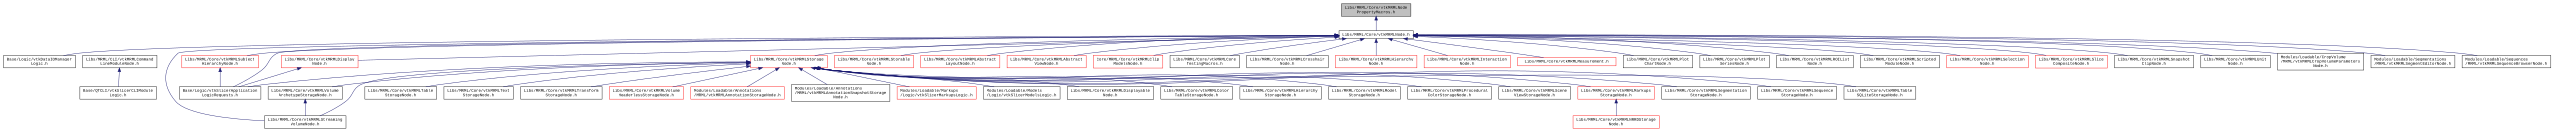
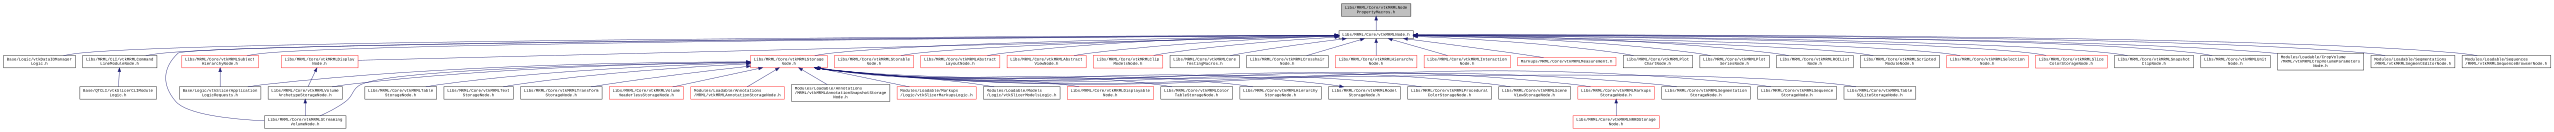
edge "Base/Logic/vtkSlicerApplication LogicRequests.h" -> "Libs/MRML/Core/vtkMRMLNode.h": now "Libs/MRML/CLI/vtkMRMLCommand LineModuleNode.h" -> "Libs/MRML/Core/vtkMRMLNode.h"
node "Core/MRML/Core/vtkMRMLClip ModelsNode.h": label "Core/MRML/Core/vtkMRMLClip ModelsNode.h" -> "Libs/MRML/Core/vtkMRMLClip ModelsNode.h"
node "Libs/MRML/Core/vtkMRMLMeasurement.h": label "Libs/MRML/Core/vtkMRMLMeasurement.h" -> "Markups/MRML/Core/vtkMRMLMeasurement.h"
node "Libs/MRML/Core/vtkMRMLSlice CompositeNode.h": label "Libs/MRML/Core/vtkMRMLSlice CompositeNode.h" -> "Libs/MRML/Core/vtkMRMLSlice ColorStorageNode.h"
edge "Libs/MRML/Core/vtkMRMLModel StorageNode.h" -> "Libs/MRML/Core/vtkMRMLStorage Node.h": reversed
edge "Base/Logic/vtkSlicerApplication LogicRequests.h" -> "Libs/MRML/Core/vtkMRMLDisplay Node.h": now "Libs/MRML/Core/vtkMRMLVolume ArchetypeStorageNode.h" -> "Libs/MRML/Core/vtkMRMLDisplay Node.h"
node "Libs/MRML/Core/vtkMRMLDisplayable Node.h": color black -> red
